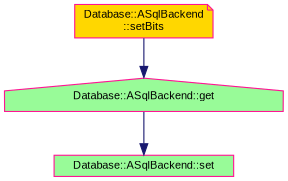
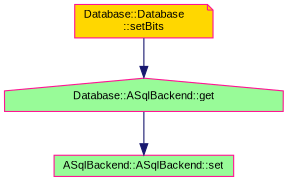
node "Database::ASqlBackend ::setBits": label "Database::ASqlBackend ::setBits" -> "Database::Database ::setBits"
node "Database::ASqlBackend::set": label "Database::ASqlBackend::set" -> "ASqlBackend::ASqlBackend::set"
